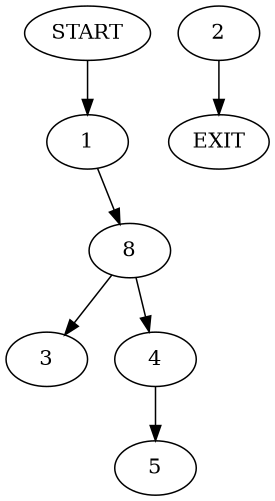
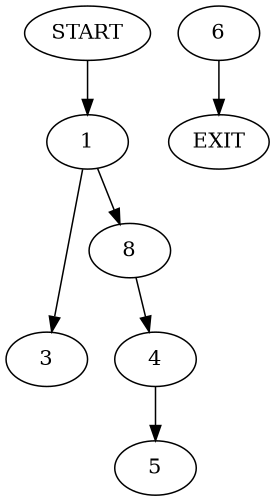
node "2": label "2" -> "6"
edge "8" -> "3": now "1" -> "3"
